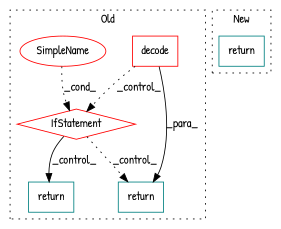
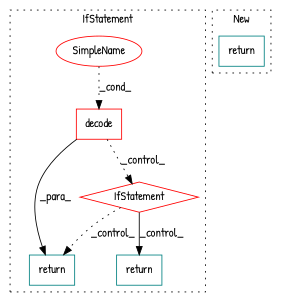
cluster "Old": label "Old" -> "IfStatement"
edge "SimpleName" -> "IfStatement": now "SimpleName" -> "decode"
